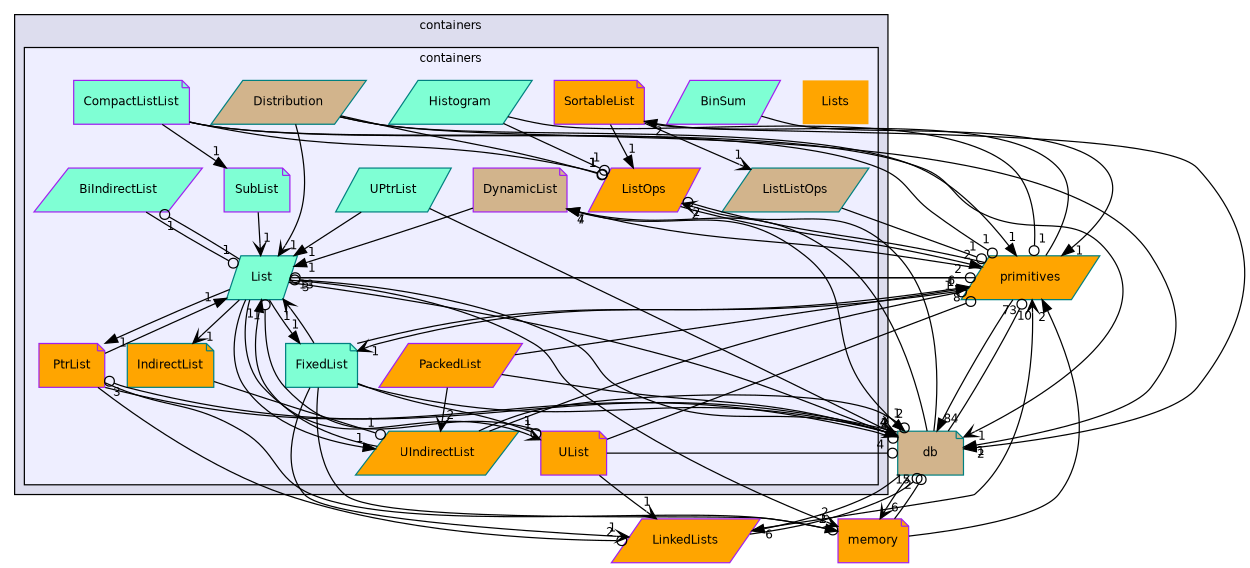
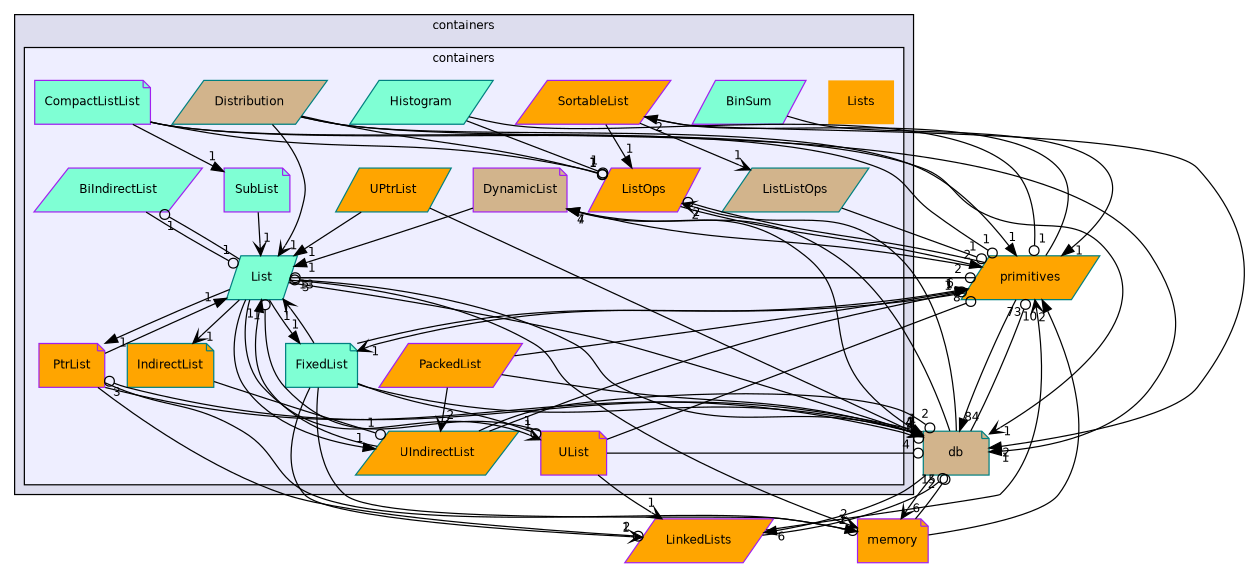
node "SortableList": shape note -> parallelogram
node "UPtrList": fillcolor aquamarine -> orange
